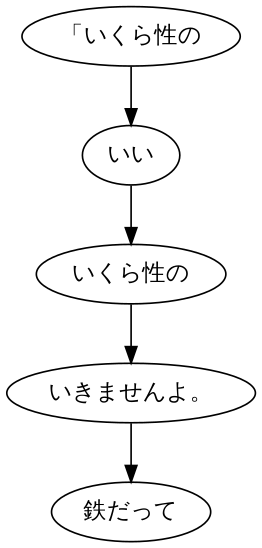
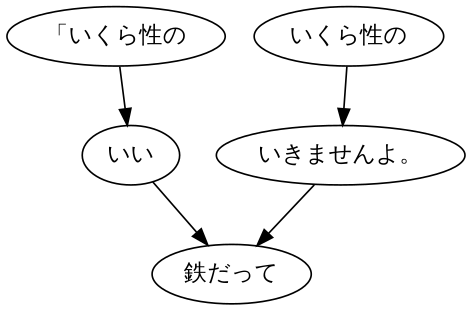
edge "いい" -> "いくら性の": now "いい" -> "鉄だって"
